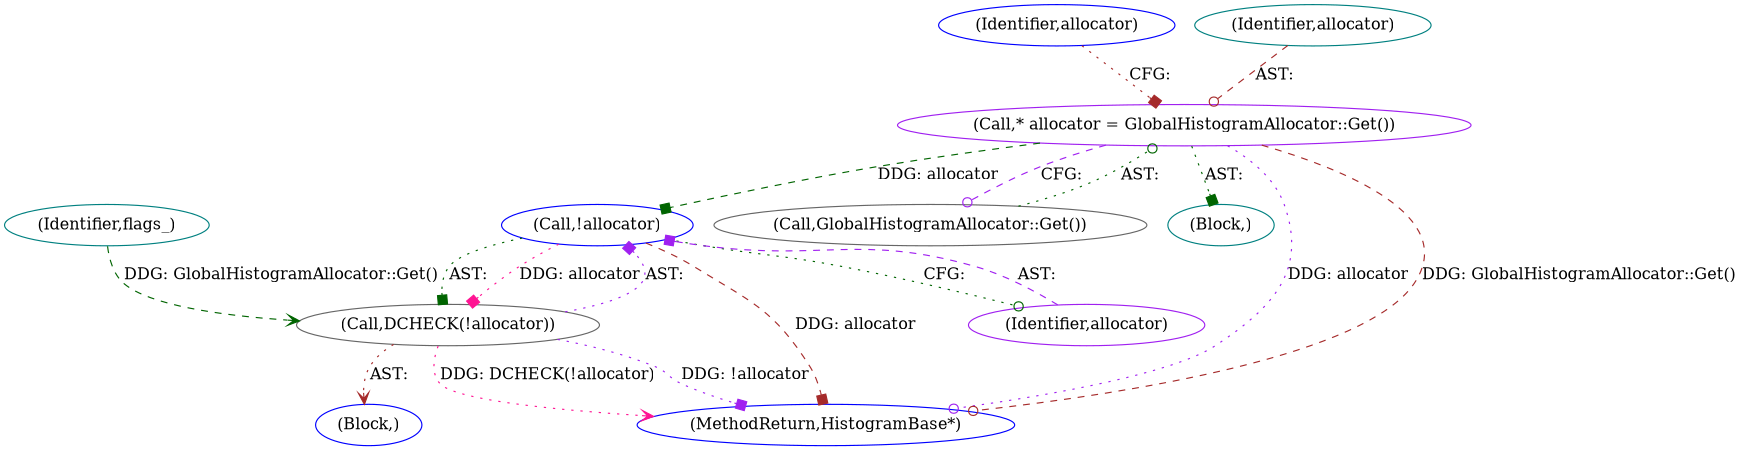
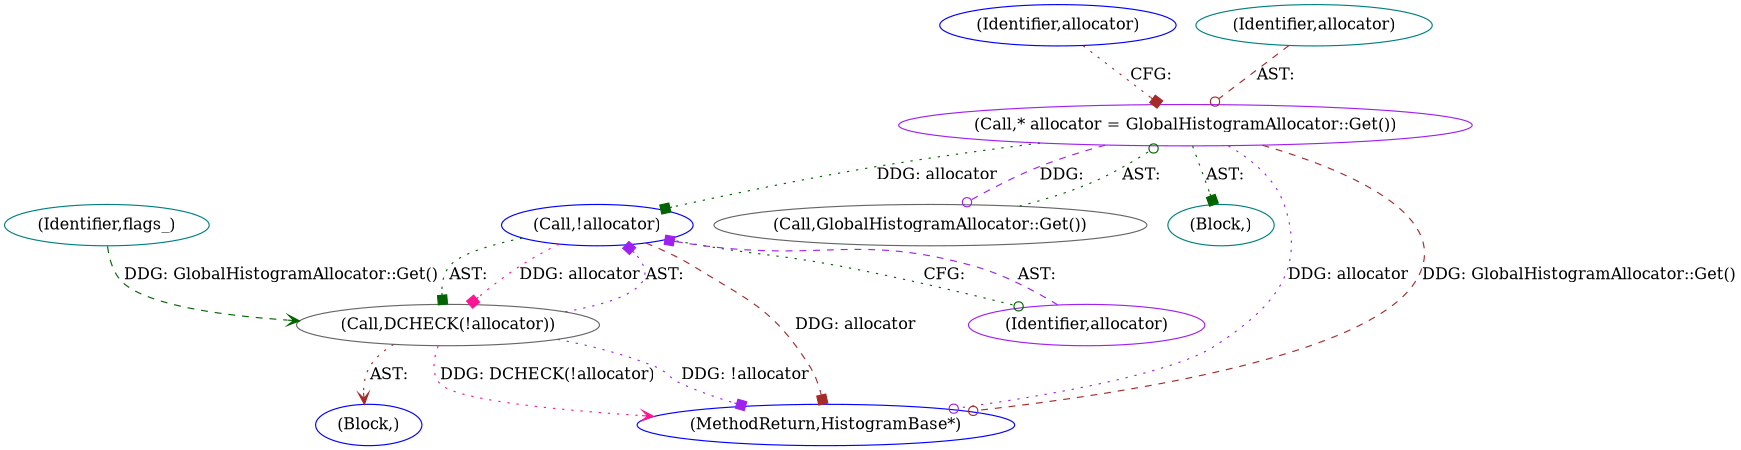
edge "(Call,* allocator = GlobalHistogramAllocator::Get())" -> "(Call,!allocator)": style dashed -> dotted
edge "(Call,* allocator = GlobalHistogramAllocator::Get())" -> "(Call,GlobalHistogramAllocator::Get())": label "CFG: " -> "DDG: "
